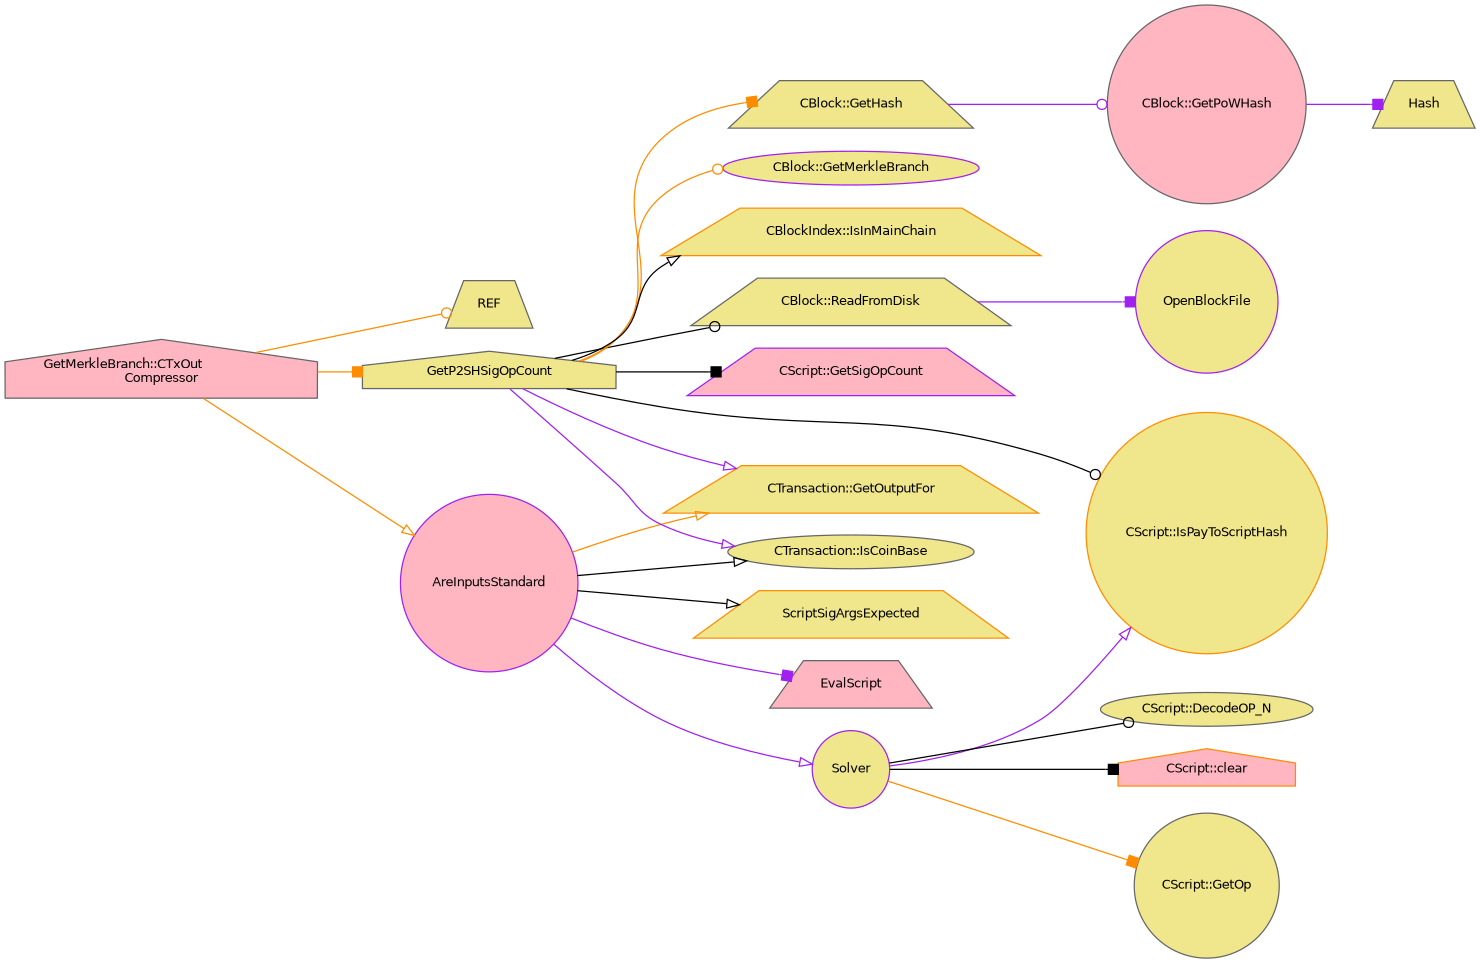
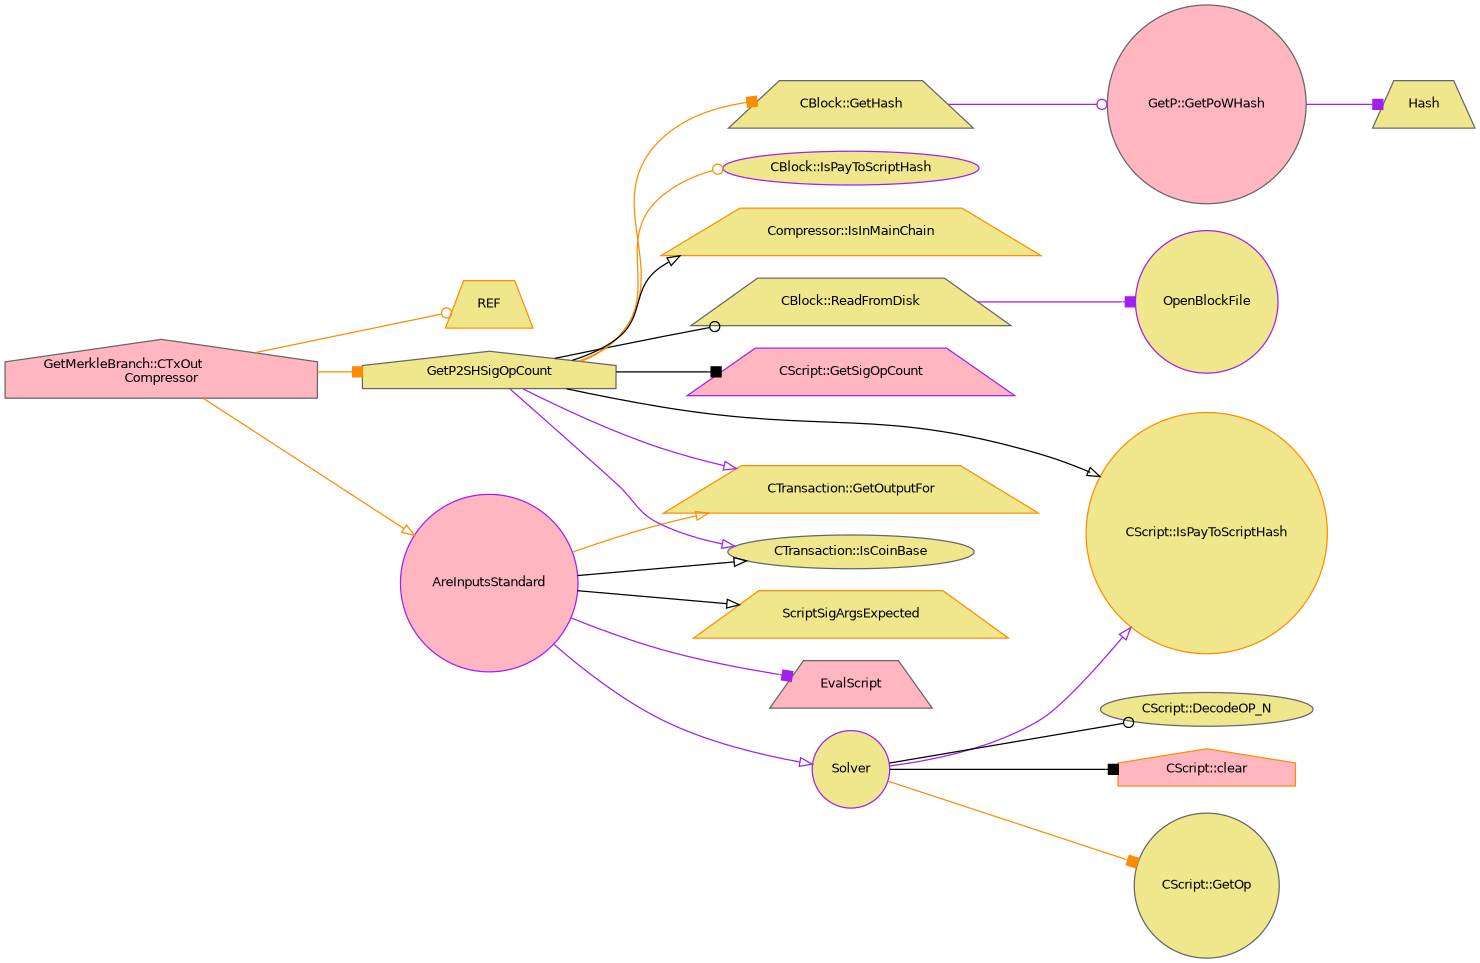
node "CBlock::GetPoWHash": label "CBlock::GetPoWHash" -> "GetP::GetPoWHash"
node "CBlock::GetMerkleBranch": label "CBlock::GetMerkleBranch" -> "CBlock::IsPayToScriptHash"
node "CBlockIndex::IsInMainChain": label "CBlockIndex::IsInMainChain" -> "Compressor::IsInMainChain"
node "REF": color gray40 -> darkorange
edge "GetP2SHSigOpCount" -> "CScript::IsPayToScriptHash": arrowhead odot -> onormal
